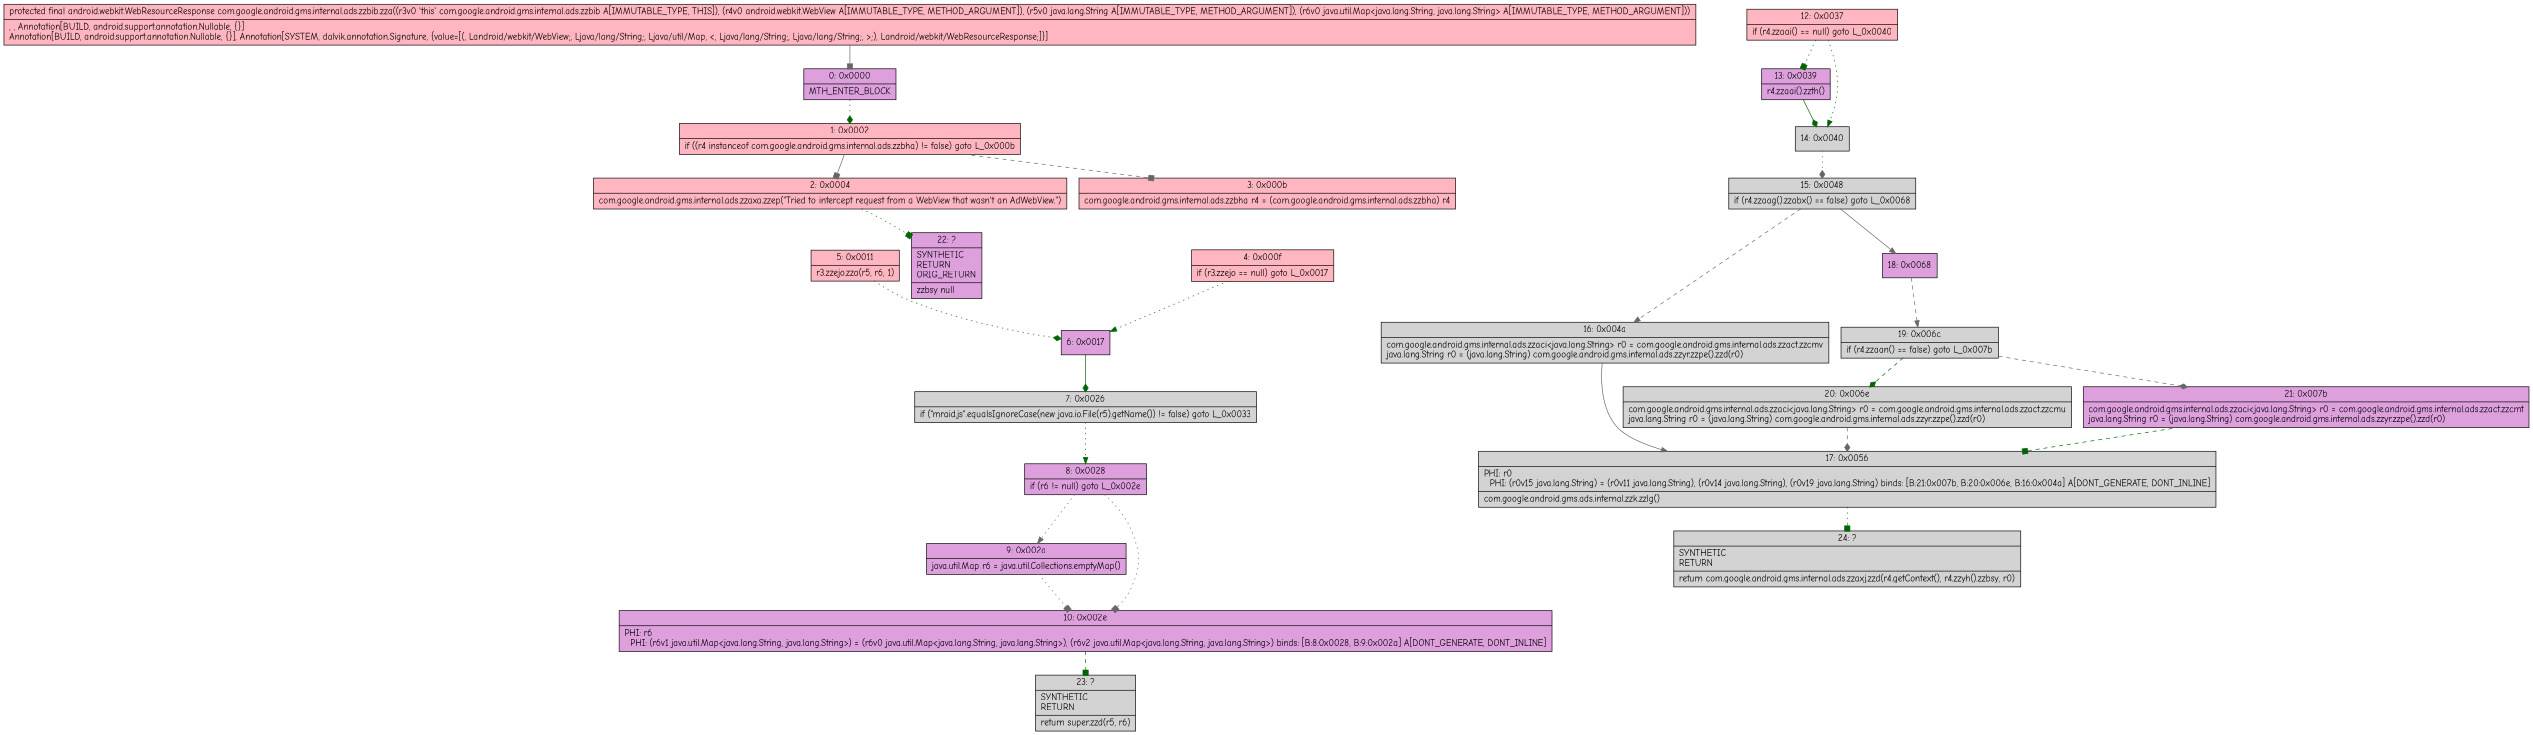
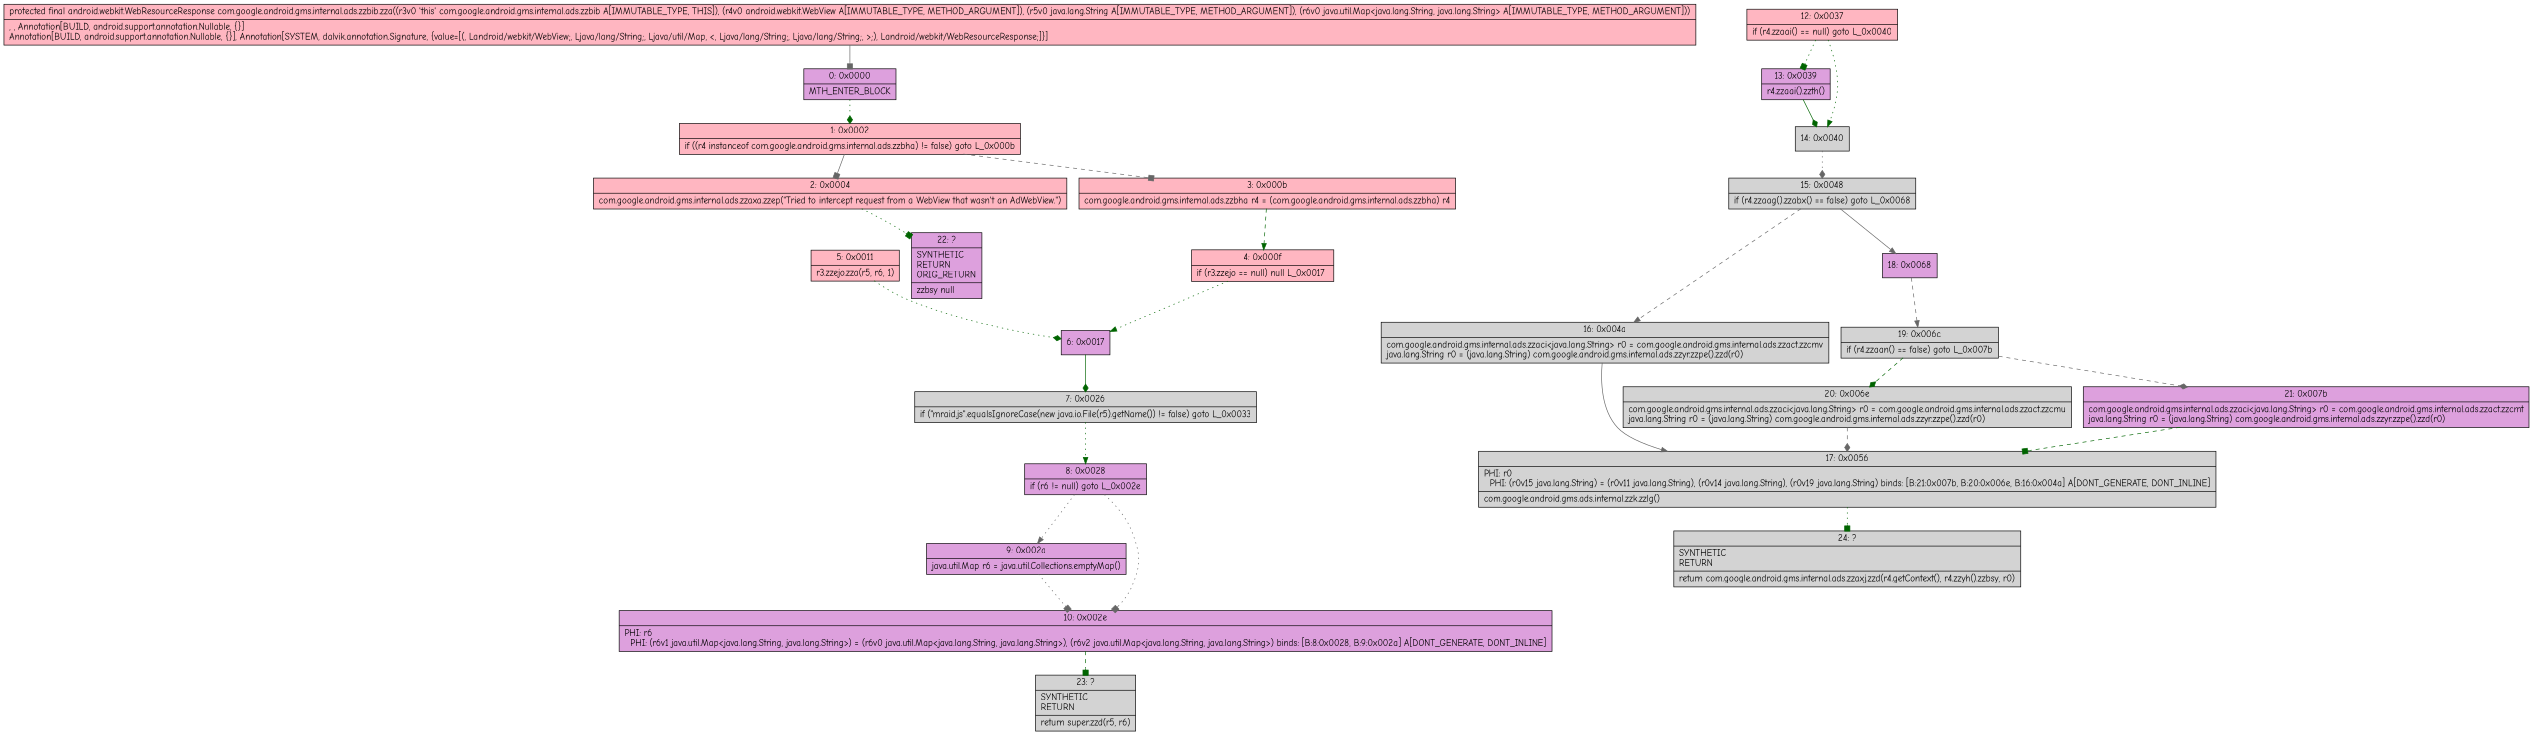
edge "3: 0x000b" -> "4: 0x000f": added
node "4: 0x000f": text "if (r3.zzejo == null) goto L_0x0017" -> "if (r3.zzejo == null) null L_0x0017"
